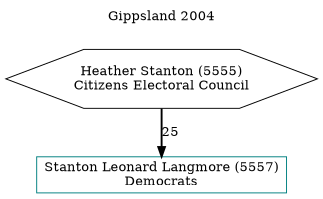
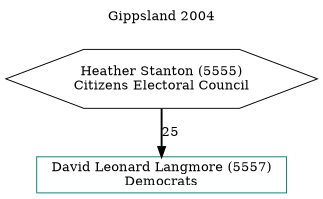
node "Stanton Leonard Langmore (5557) Democrats": label "Stanton Leonard Langmore (5557) Democrats" -> "David Leonard Langmore (5557) Democrats"
